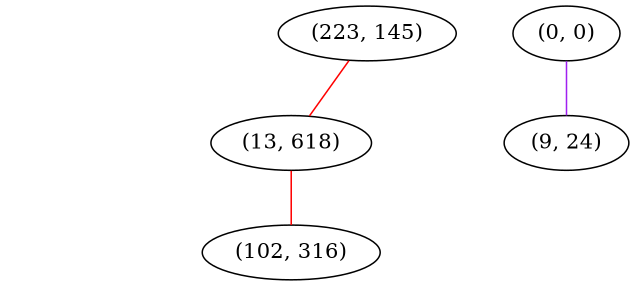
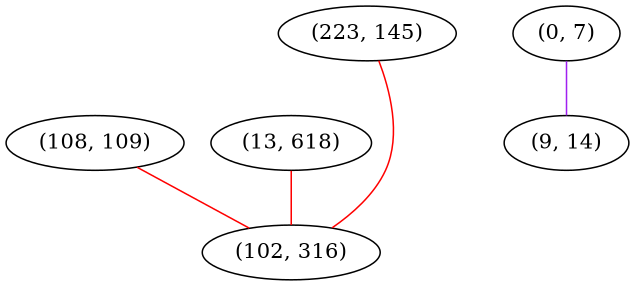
node "(0, 0)": label "(0, 0)" -> "(0, 7)"
edge "(223, 145)" -- "(13, 618)": now "(223, 145)" -- "(102, 316)"
node "(108, 109)": added
node "(9, 24)": label "(9, 24)" -> "(9, 14)"
